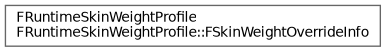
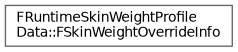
node "FRuntimeSkinWeightProfile FRuntimeSkinWeightProfile::FSkinWeightOverrideInfo": label "FRuntimeSkinWeightProfile FRuntimeSkinWeightProfile::FSkinWeightOverrideInfo" -> "FRuntimeSkinWeightProfile Data::FSkinWeightOverrideInfo"
